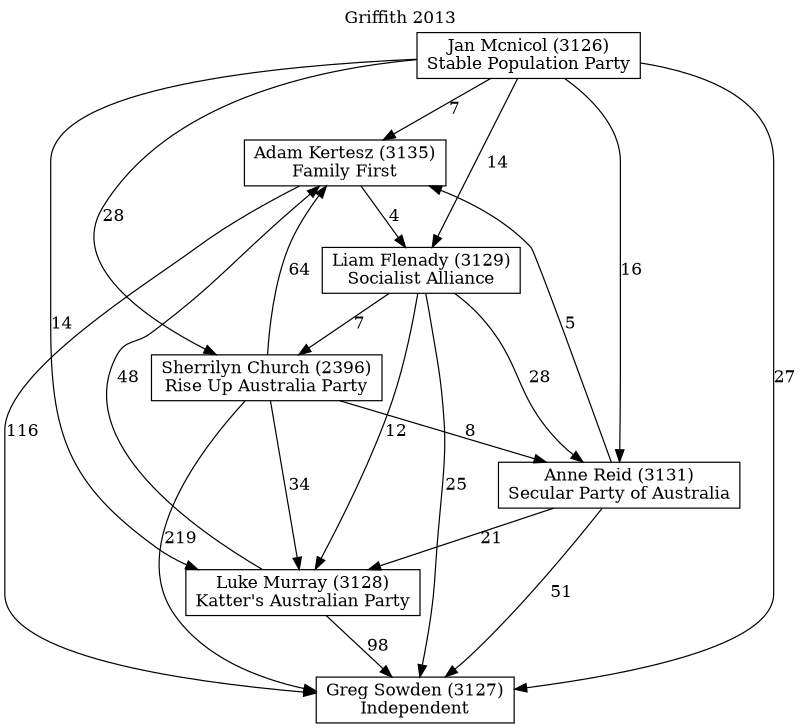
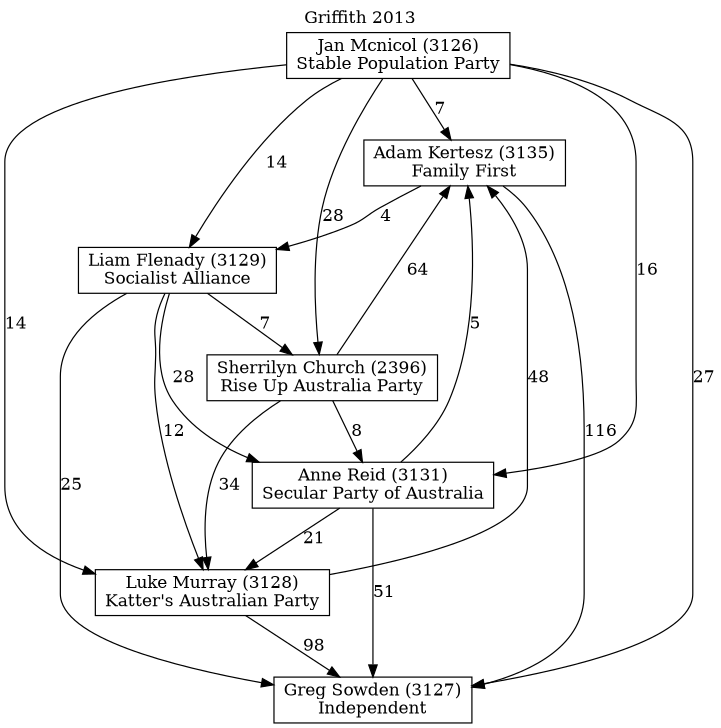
edge "Sherrilyn Church (2396) Rise Up Australia Party" -> "Greg Sowden (3127) Independent": removed, label "219"
